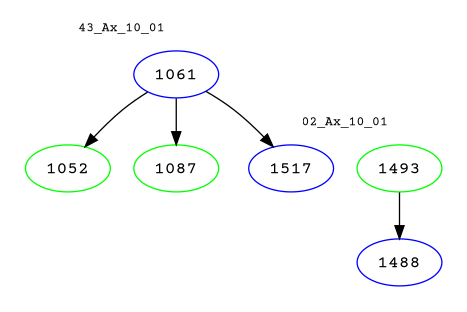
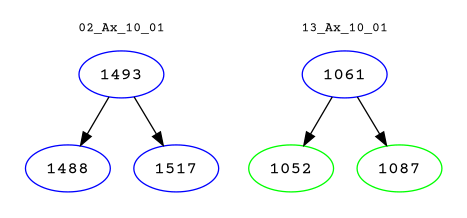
cluster "43_Ax_10_01": label "43_Ax_10_01" -> "13_Ax_10_01"
edge "1061" -> "1517": now "1493" -> "1517"
node "1493": color green -> blue
